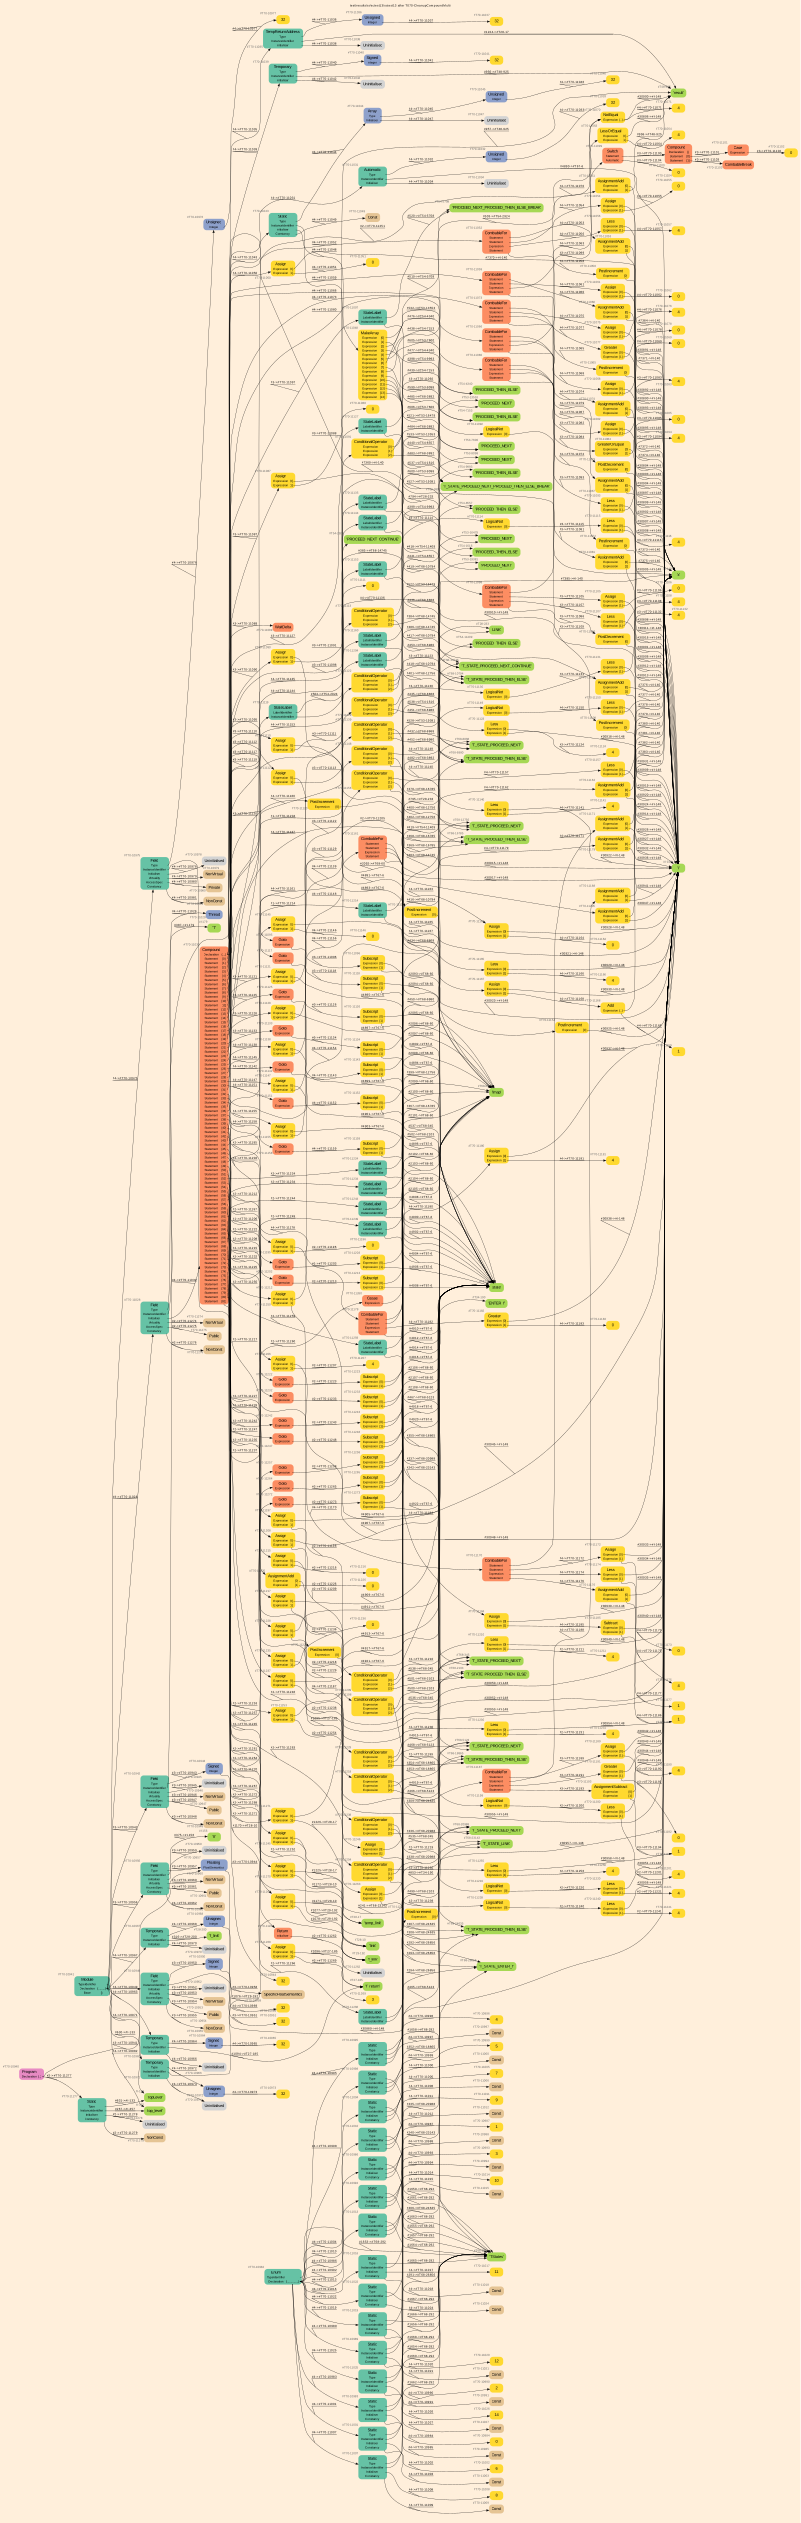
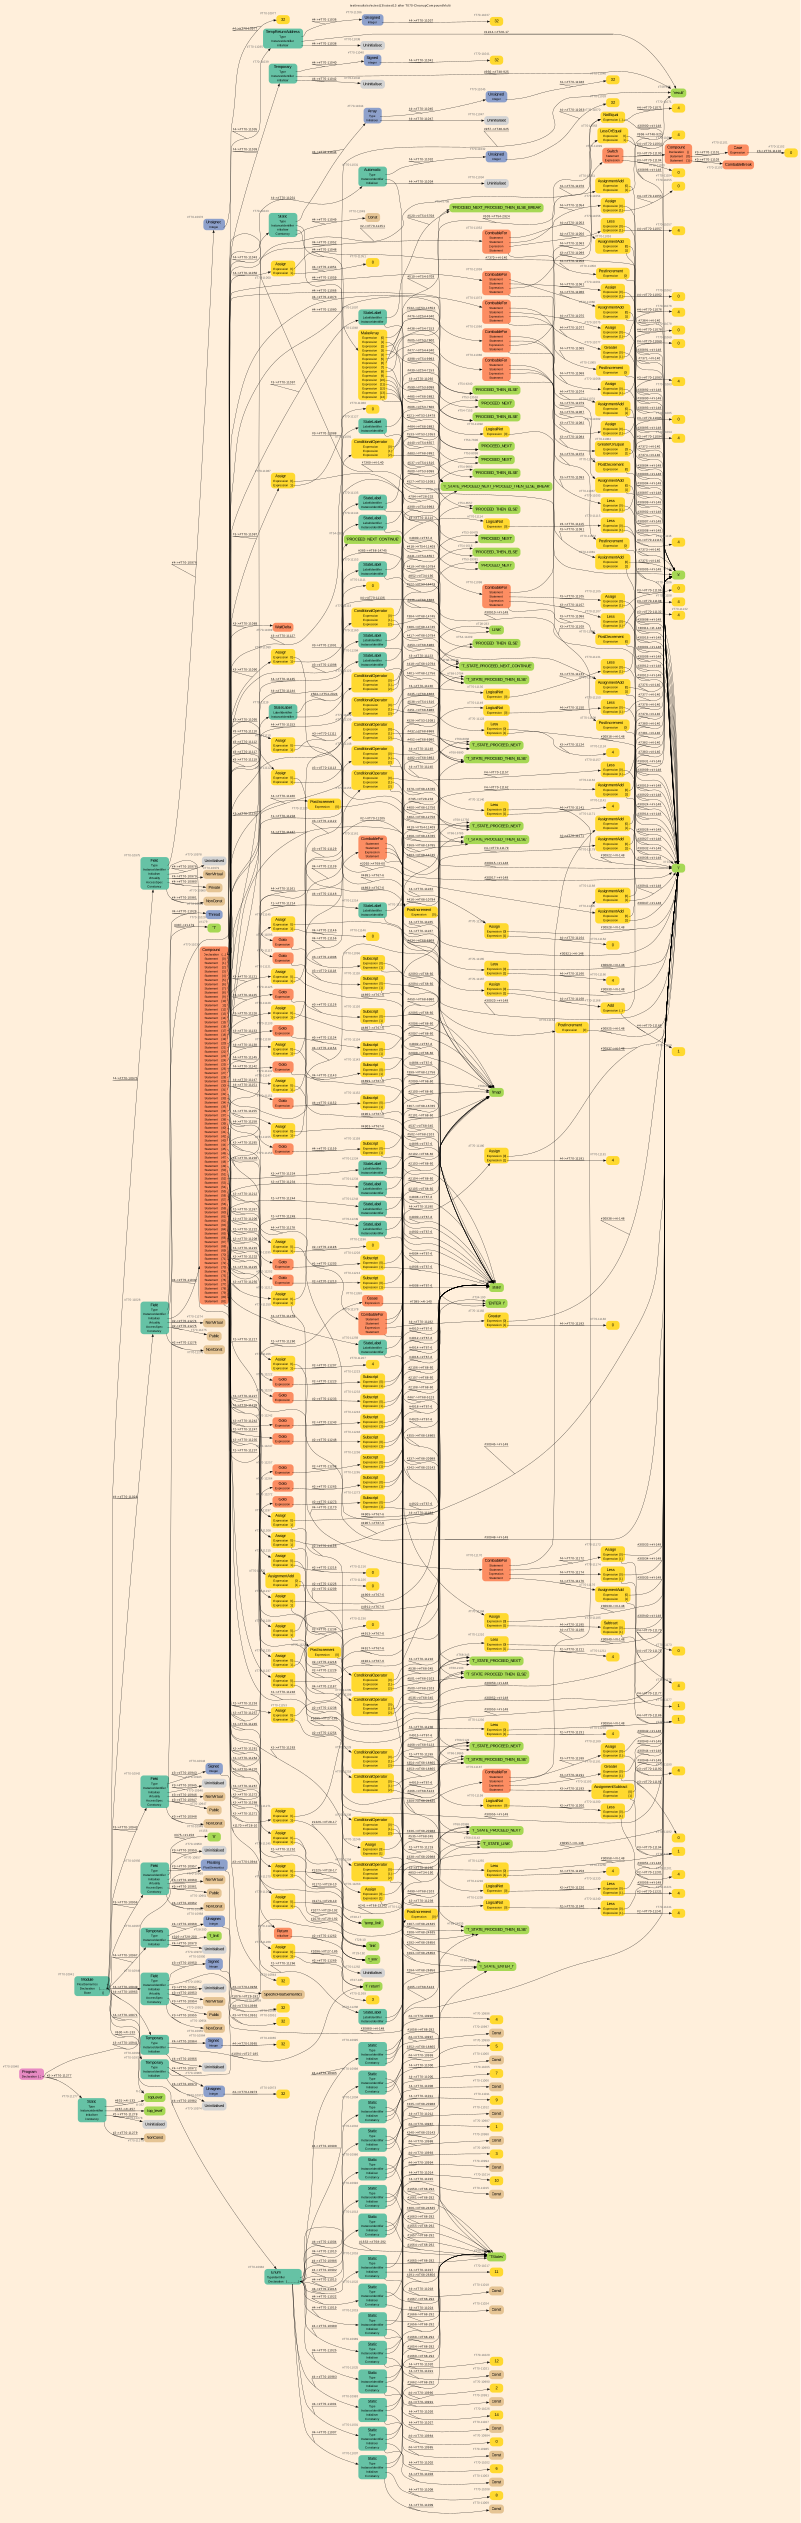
edge "NotEqual" -> "'result'": now "NotEqual" -> "'i'"
edge "LessOrEqual" -> "'result'": now "LessOrEqual" -> "'i'"
node "Switch": text "Automatic" -> "Expression"
edge "Automatic" -> "'x'": now "Automatic" -> "'state'"
edge "Cease" -> "'x'": now "Cease" -> "'ENTER_f'"
edge "MakeArray" -> "'ENTER_f'": added, label "#852->#T34-190"
node "Module": text "TypeIdentifier" -> "FloatSemantics"
edge "Module" -> "'top_level'": now "Module" -> "Enum"
